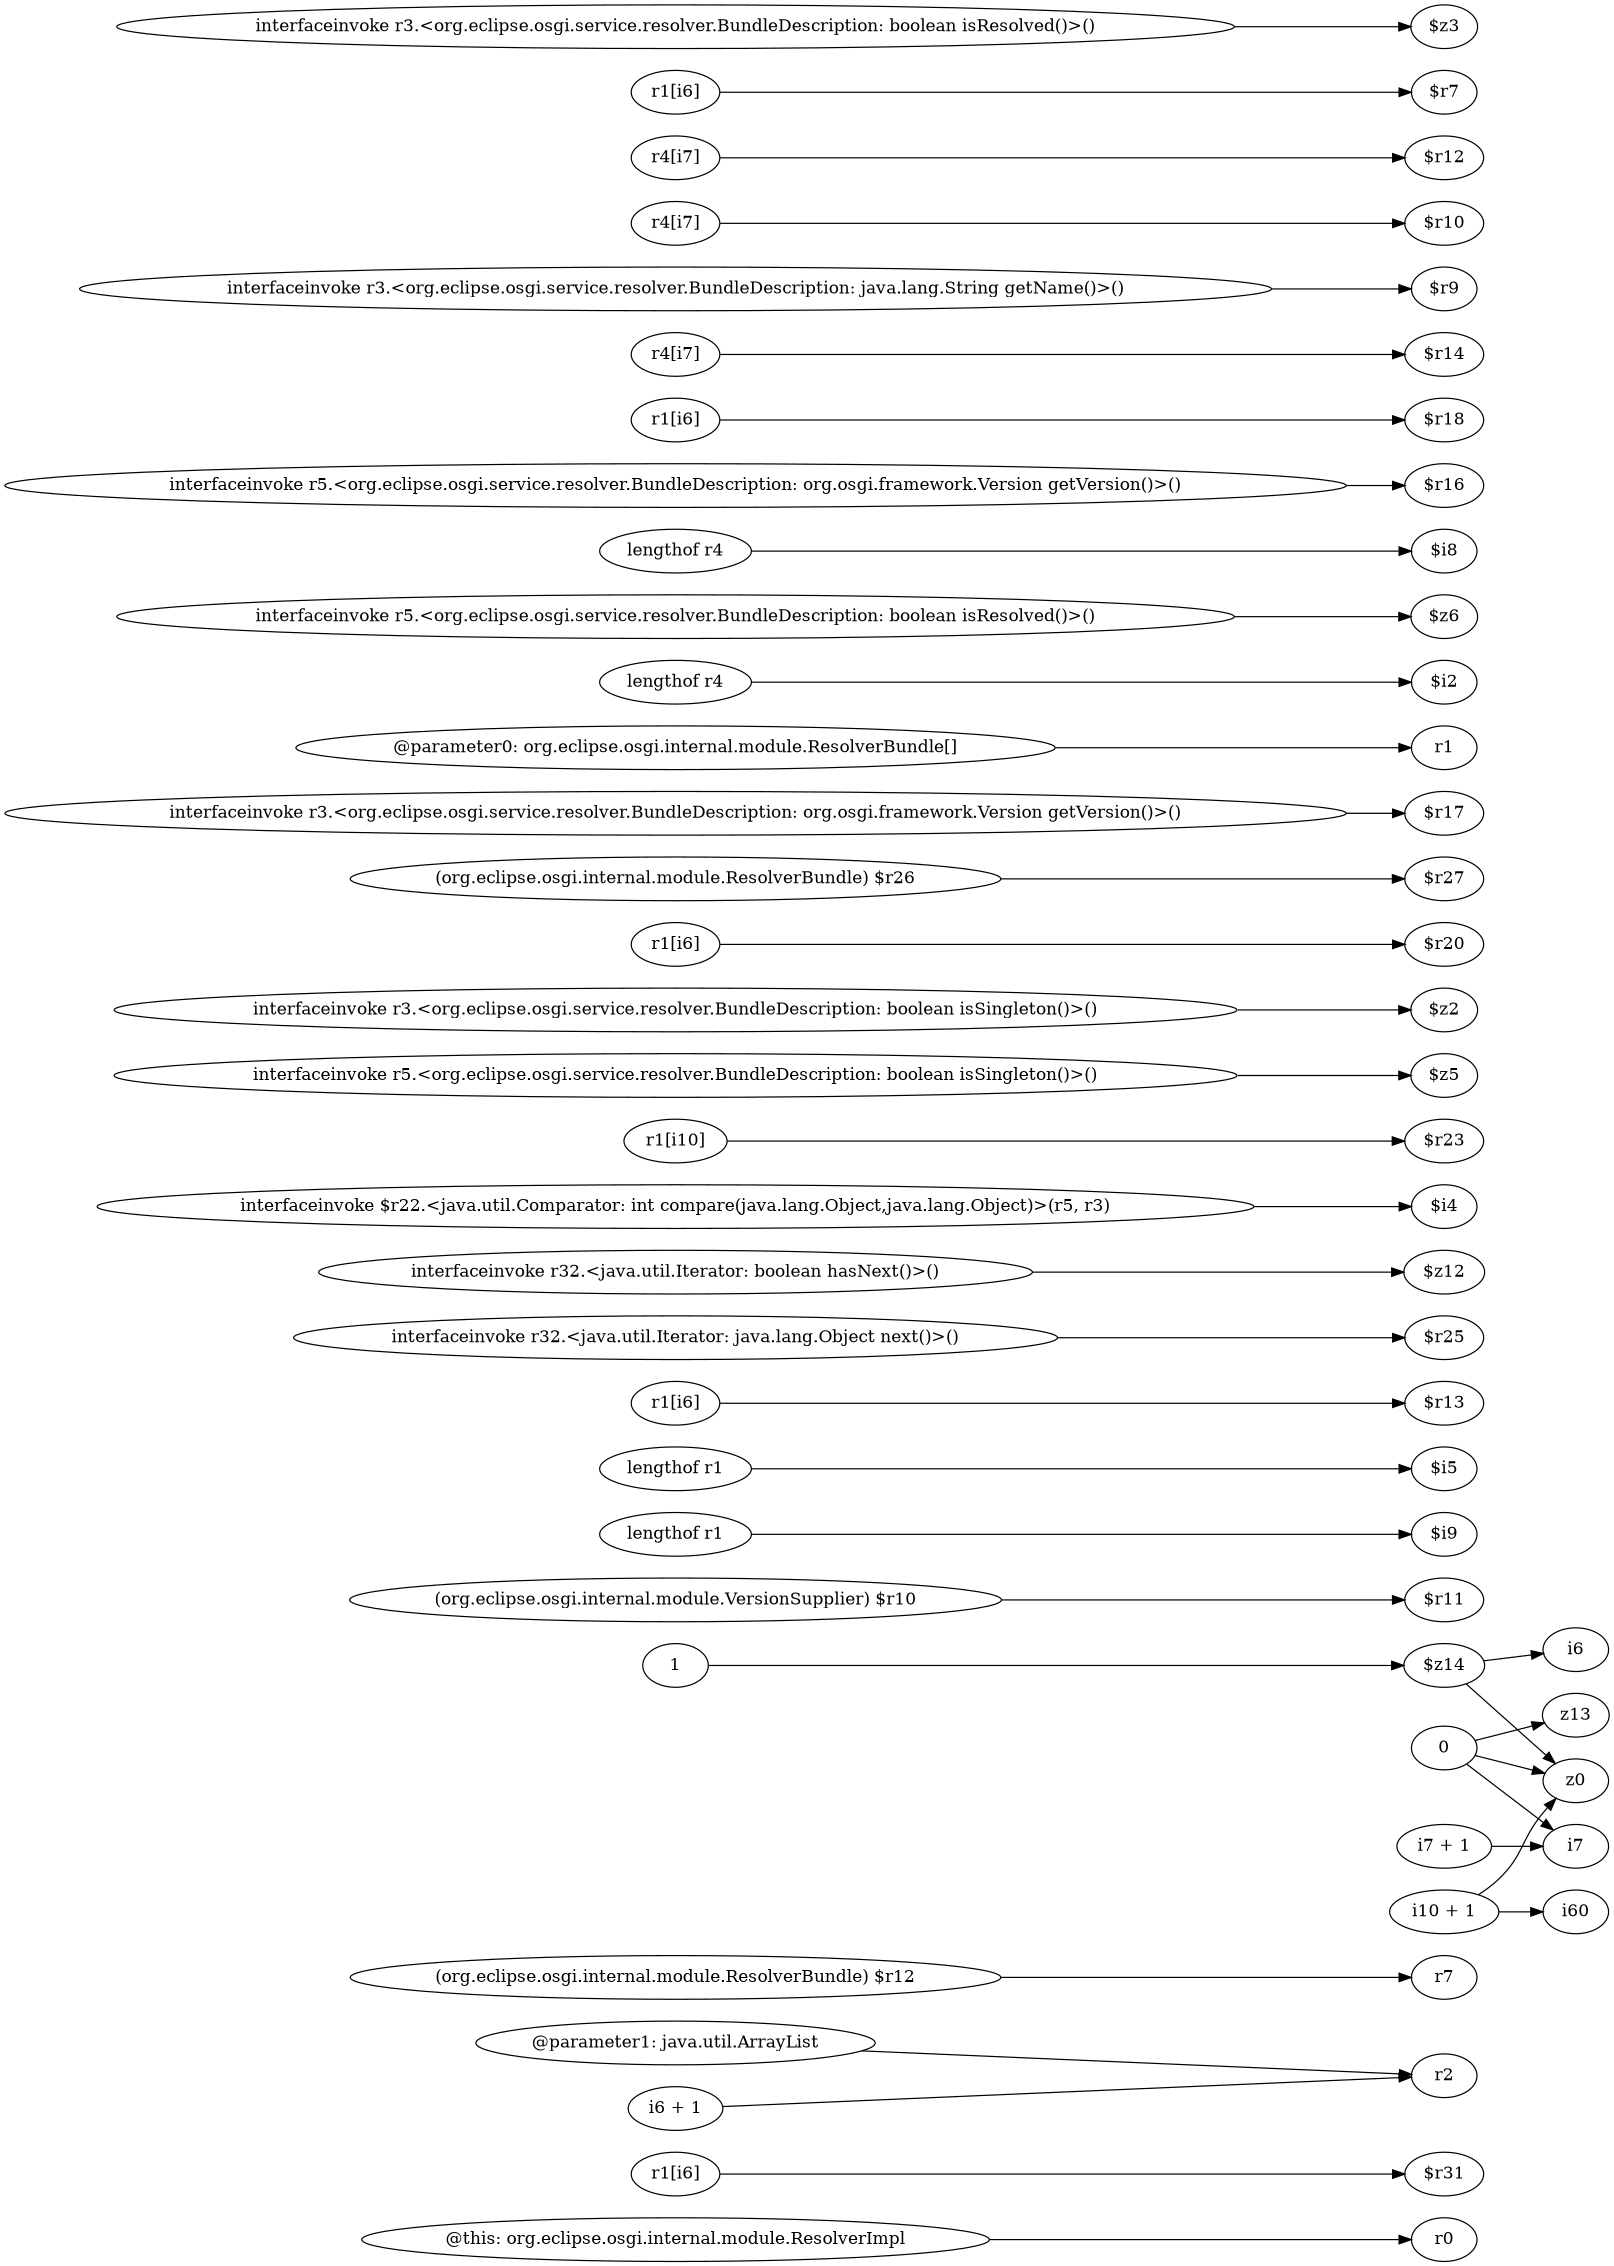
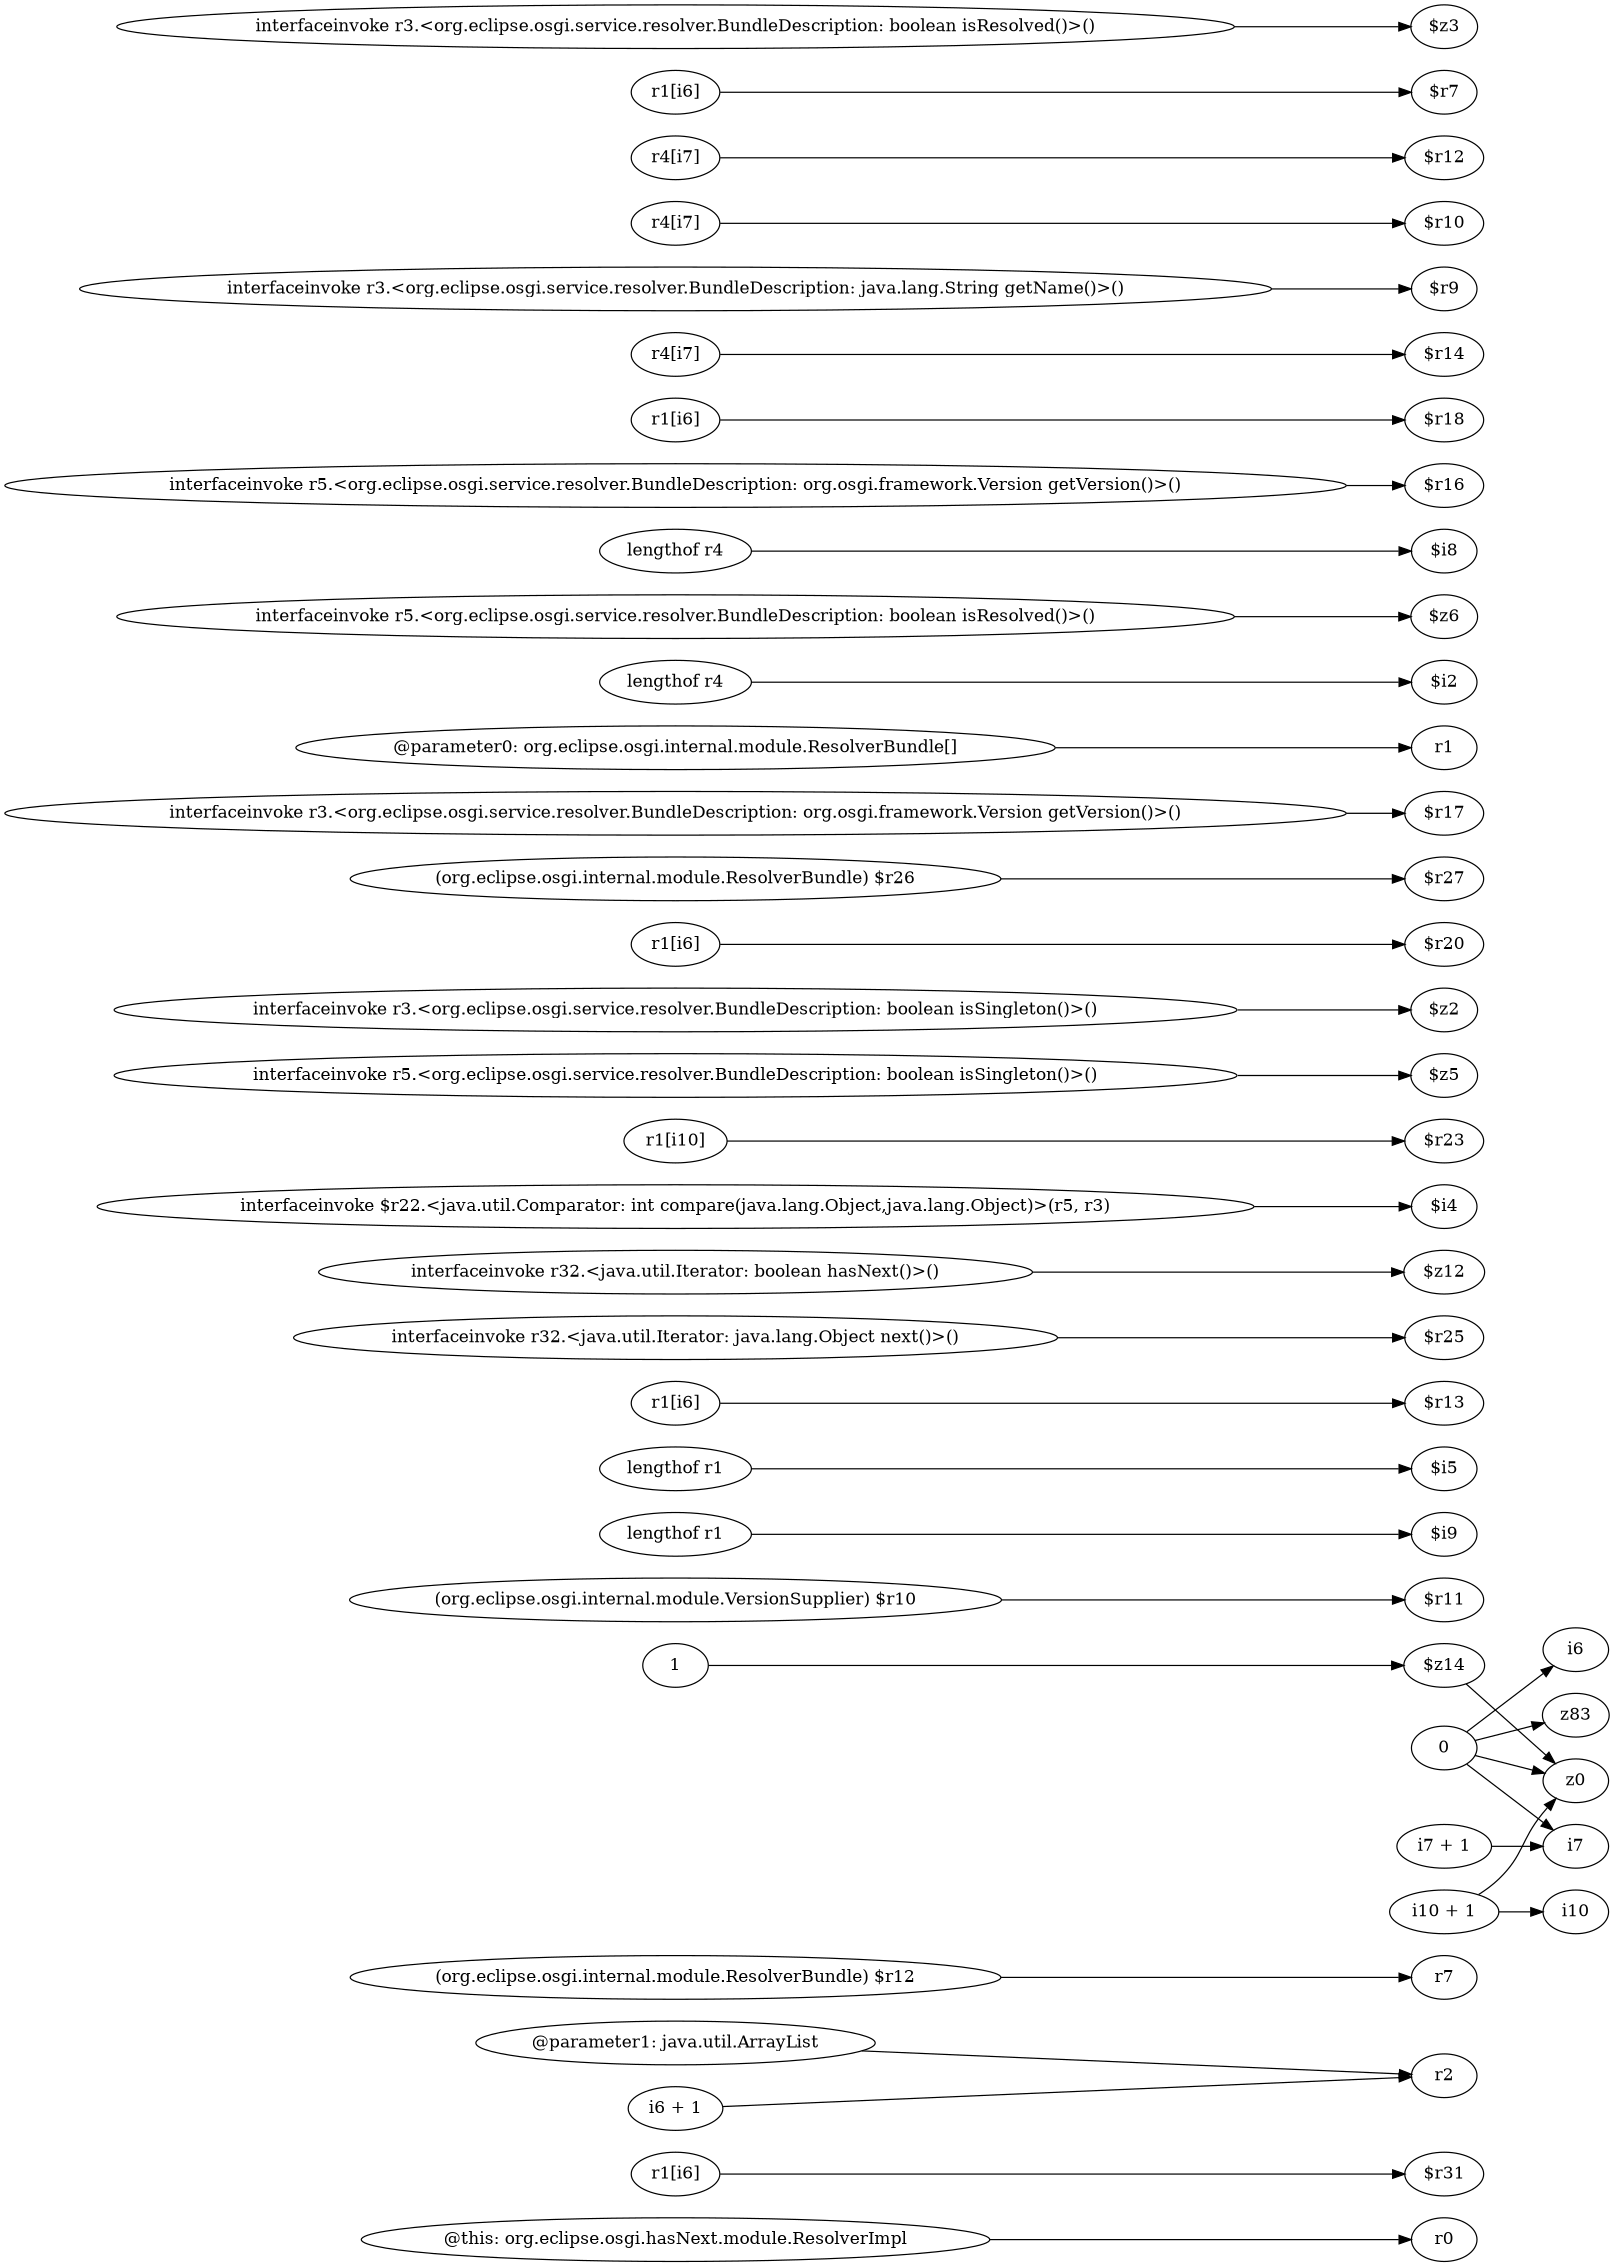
edge "$z14" -> "i6": now "0" -> "i6"
node "z13": label "z13" -> "z83"
node "i60": label "i60" -> "i10"
node "@this: org.eclipse.osgi.internal.module.ResolverImpl": label "@this: org.eclipse.osgi.internal.module.ResolverImpl" -> "@this: org.eclipse.osgi.hasNext.module.ResolverImpl"
